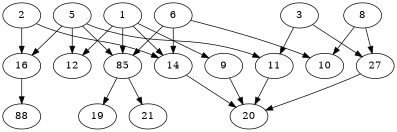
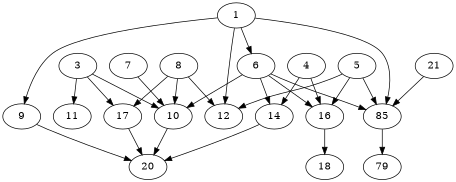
node "2": label "2" -> "4"
edge "1" -> "14": now "1" -> "6"
edge "5" -> "11": removed
node "7": added
node "27": label "27" -> "17"
edge "85" -> "21": reversed
edge "11" -> "20": now "10" -> "20"
edge "6" -> "16": added
edge "8" -> "12": added
edge "3" -> "10": added
node "88": label "88" -> "18"
node "19": label "19" -> "79"
